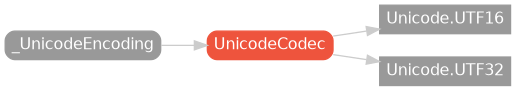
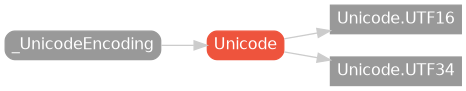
node "UnicodeCodec": label "UnicodeCodec" -> "Unicode"
node "Unicode.UTF32": label "Unicode.UTF32" -> "Unicode.UTF34"
